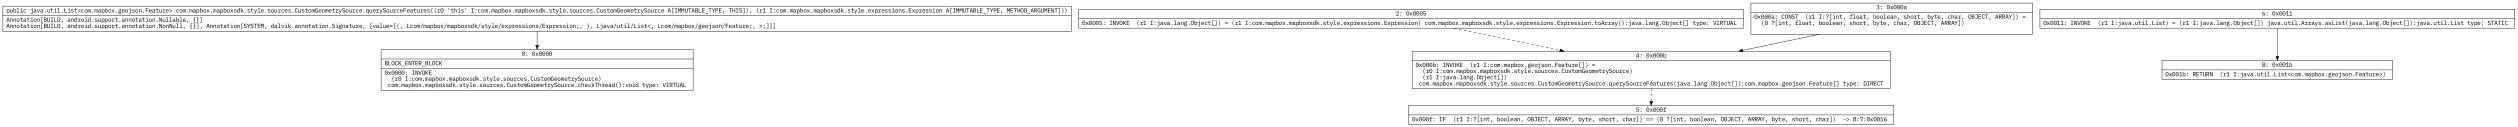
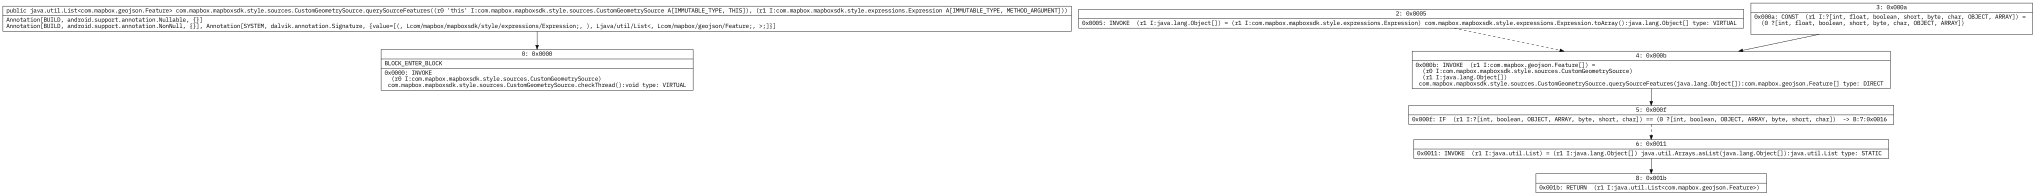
edge "4: 0x000b" -> "5: 0x000f": style dashed -> solid
edge "5: 0x000f" -> "6: 0x0011": added
